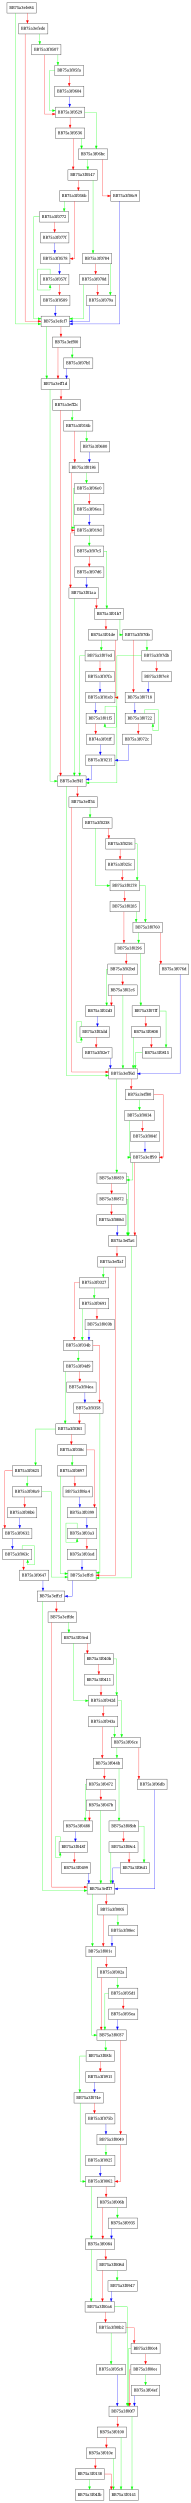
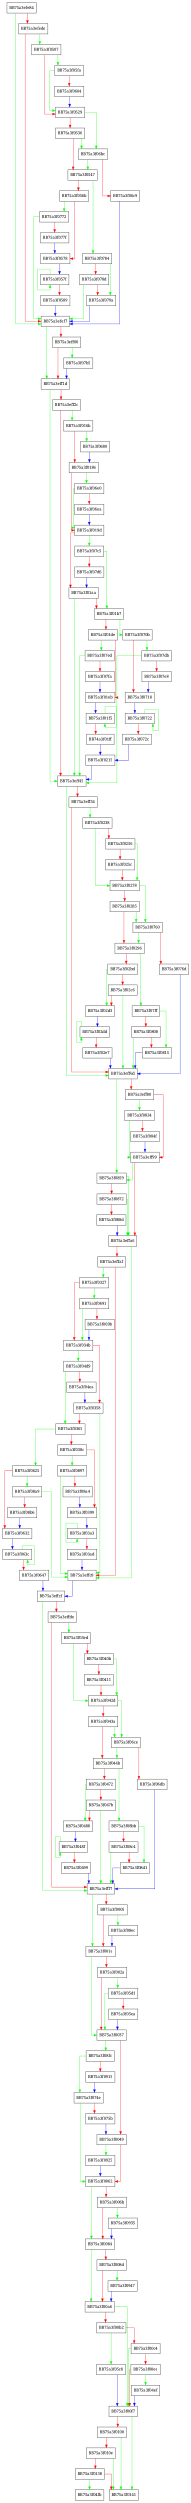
edge "BB75a3f0815" -> "BB75a3eff6d": color green -> blue
